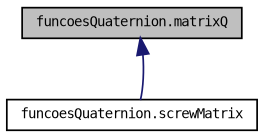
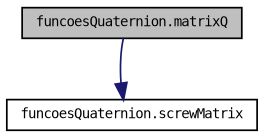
edge "funcoesQuaternion.screwMatrix" -> "funcoesQuaternion.matrixQ": reversed
